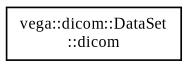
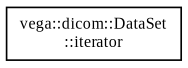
node "vega::dicom::DataSet ::dicom": label "vega::dicom::DataSet ::dicom" -> "vega::dicom::DataSet ::iterator"
